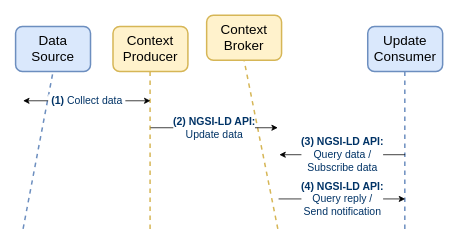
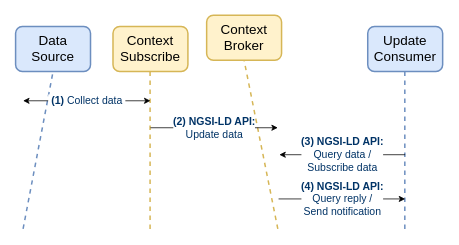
node "ContextProducer": label "ContextProducer" -> "ContextSubscribe"
